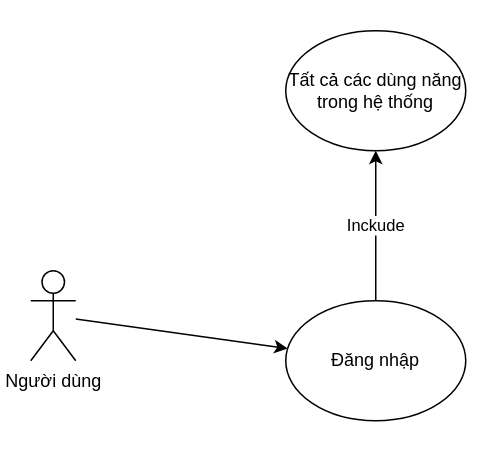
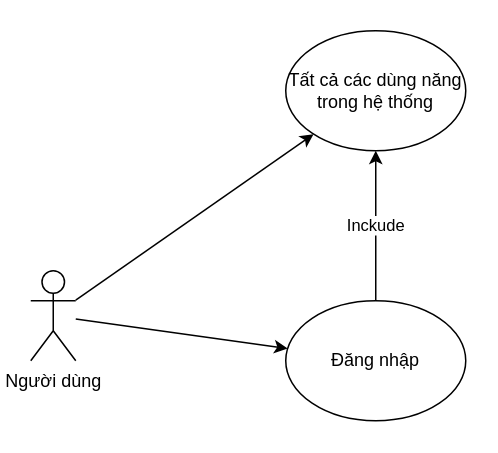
edge "Người dùng" -> "Tất cả các dùng năng trong hệ thống": added
